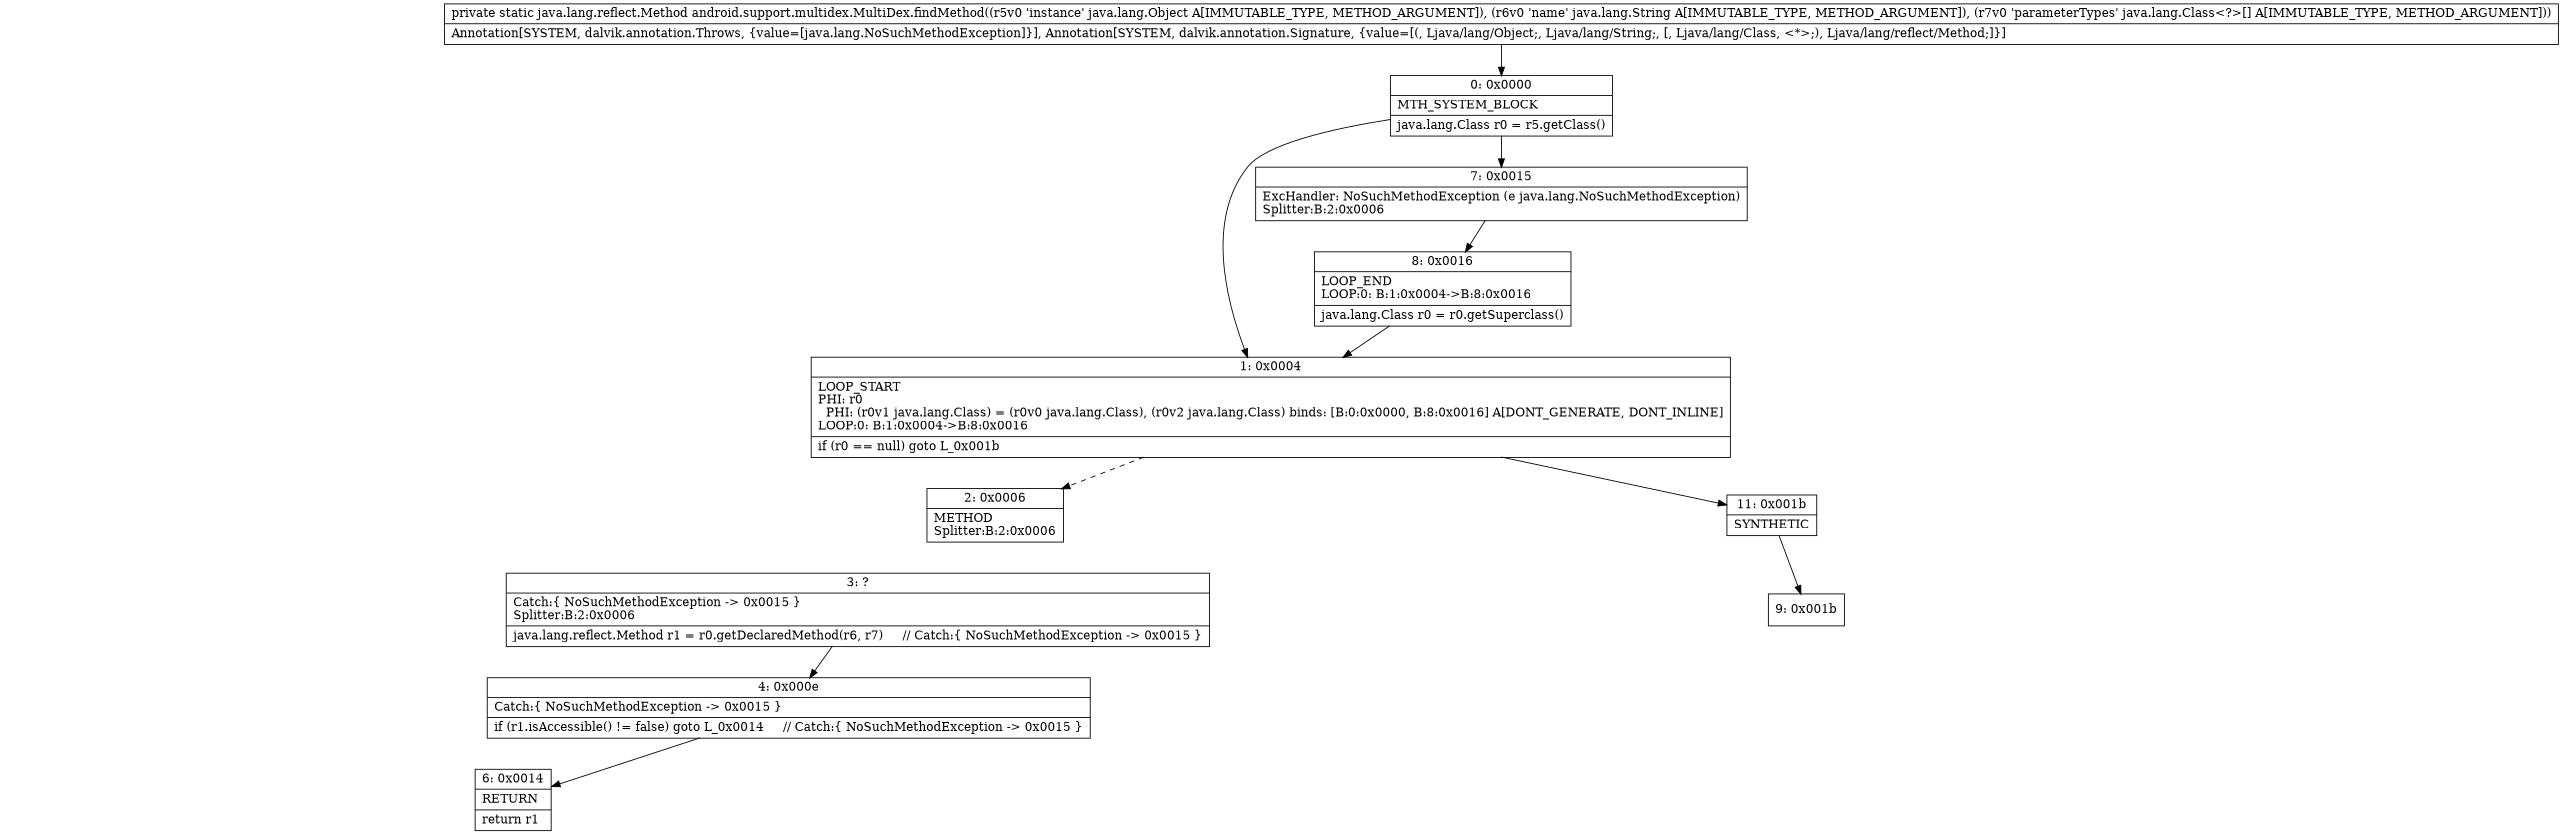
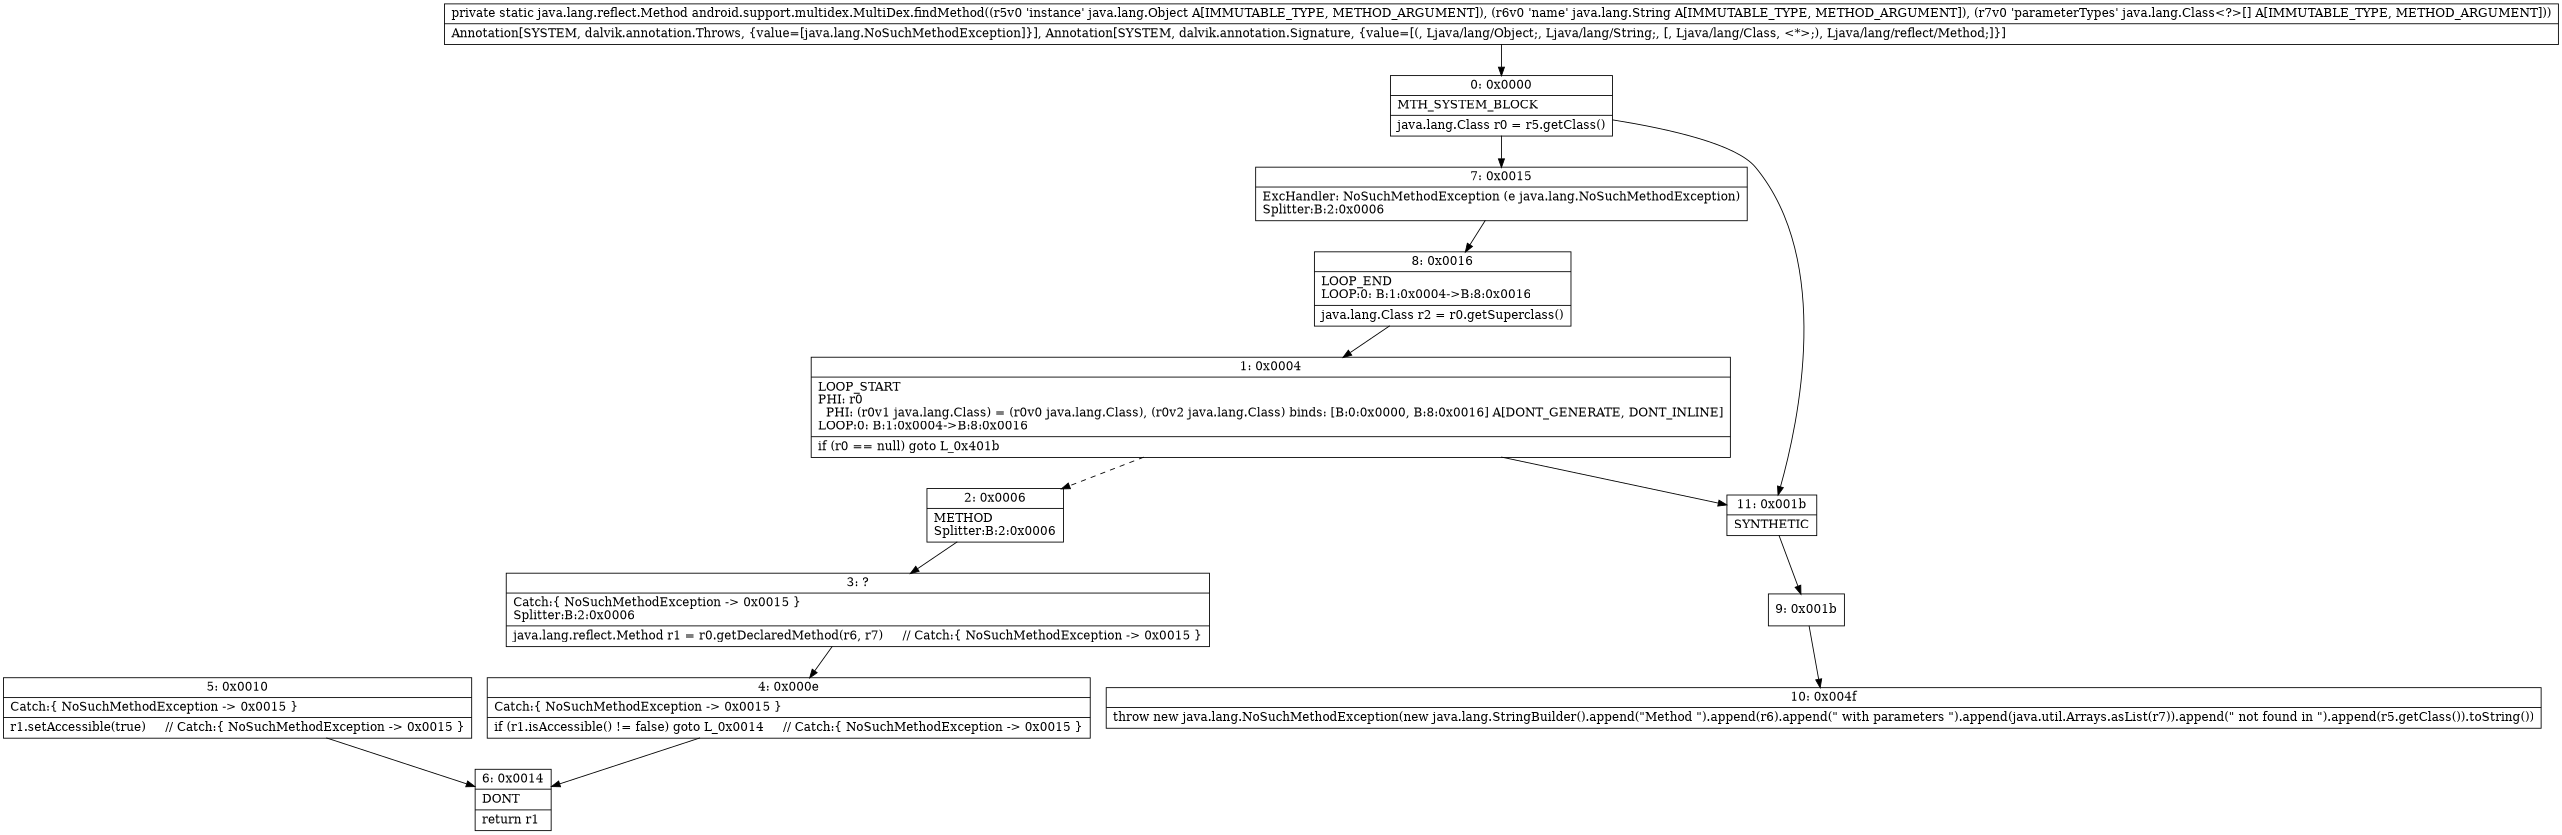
edge "0: 0x0000" -> "1: 0x0004": now "0: 0x0000" -> "11: 0x001b"
node "8: 0x0016": text "java.lang.Class r0 = r0.getSuperclass()" -> "java.lang.Class r2 = r0.getSuperclass()"
node "1: 0x0004": text "if (r0 == null) goto L_0x001b" -> "if (r0 == null) goto L_0x401b"
edge "2: 0x0006" -> "3: ?": added
node "5: 0x0010": added
node "10: 0x004f": added
node "6: 0x0014": text "RETURN" -> "DONT"
